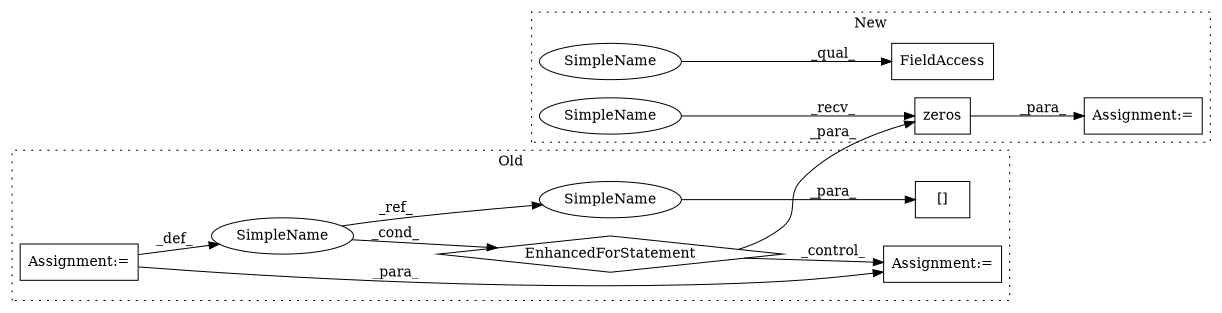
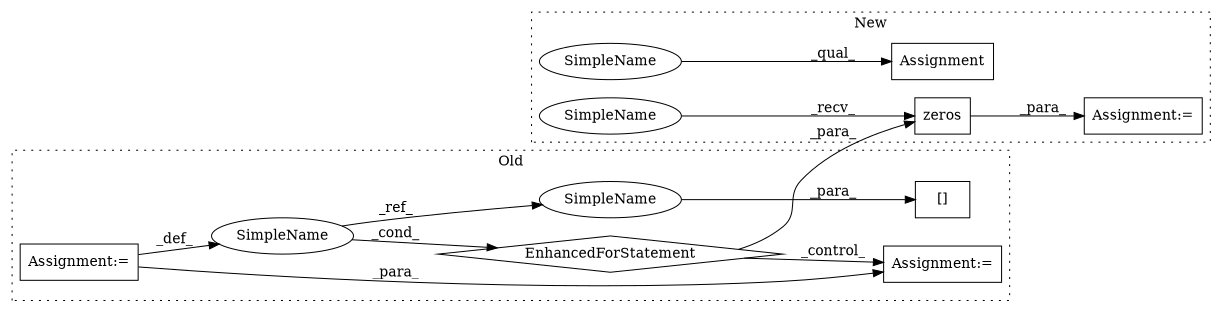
node "FieldAccess": label "FieldAccess" -> "Assignment"
